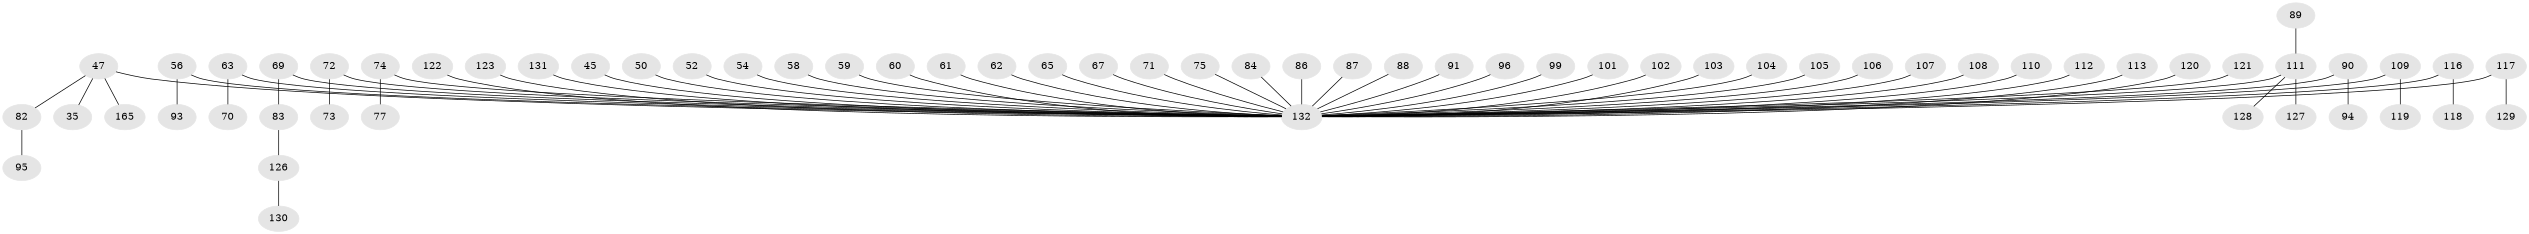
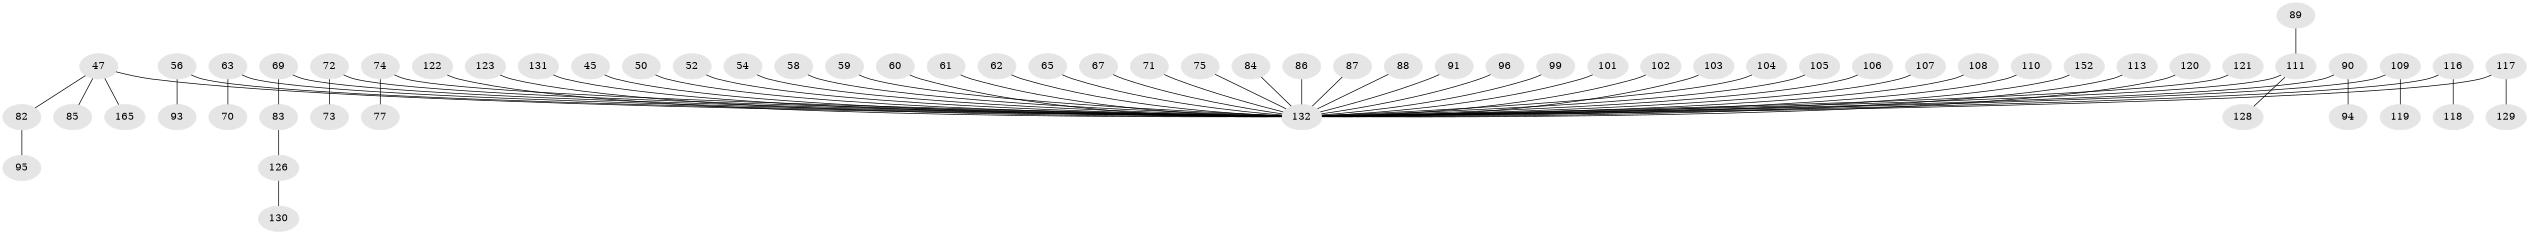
node "112": label "112" -> "152"
node "35": label "35" -> "85"
node "127": removed
